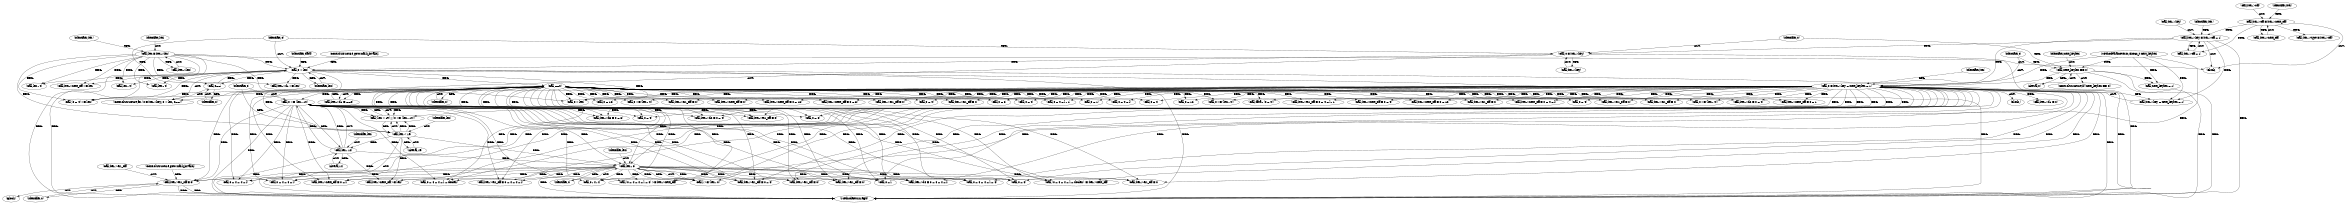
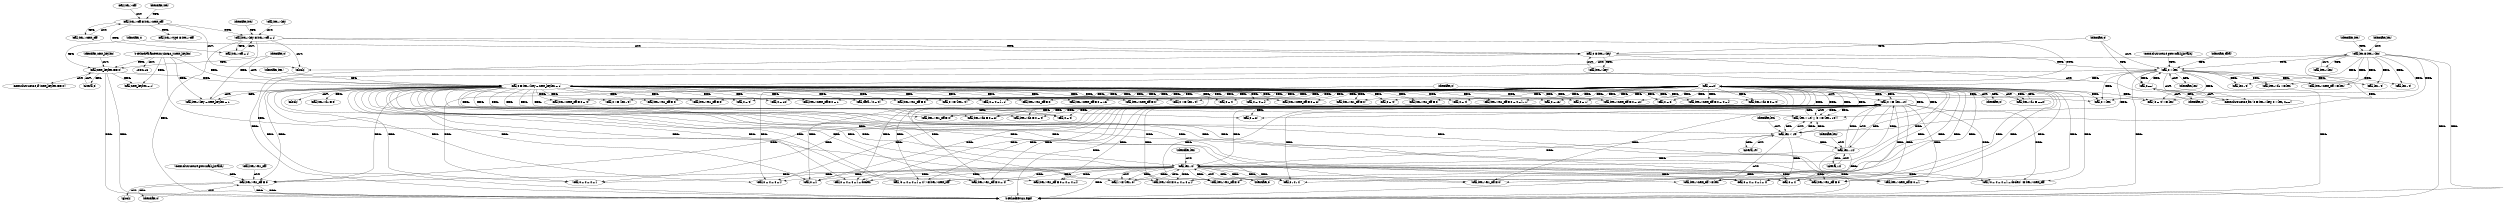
node "1000113": added
edge "(Call,++o)" -> "(Call,iter->err_off = o + 4 + 4 + l)": now "(Call,++o)" -> "(Call,(len < 19) || (o >= (len - 14)))"
edge "(Call,++o)" -> "(Call,o + 4 + 4 + l + doclen)": label "CFG: " -> "DDG: "
edge "(Call,o = iter->key + next_keylen + 1)" -> "(MethodReturn,RET)": removed, label "DDG:"
